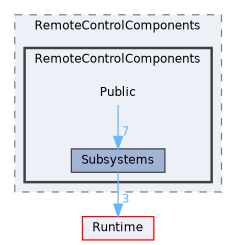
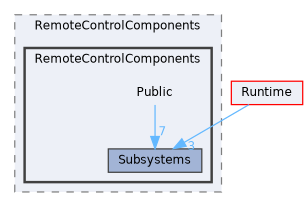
edge "Subsystems" -> "Runtime": reversed
